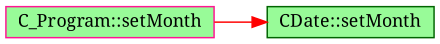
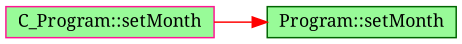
node "CDate::setMonth": label "CDate::setMonth" -> "Program::setMonth"
